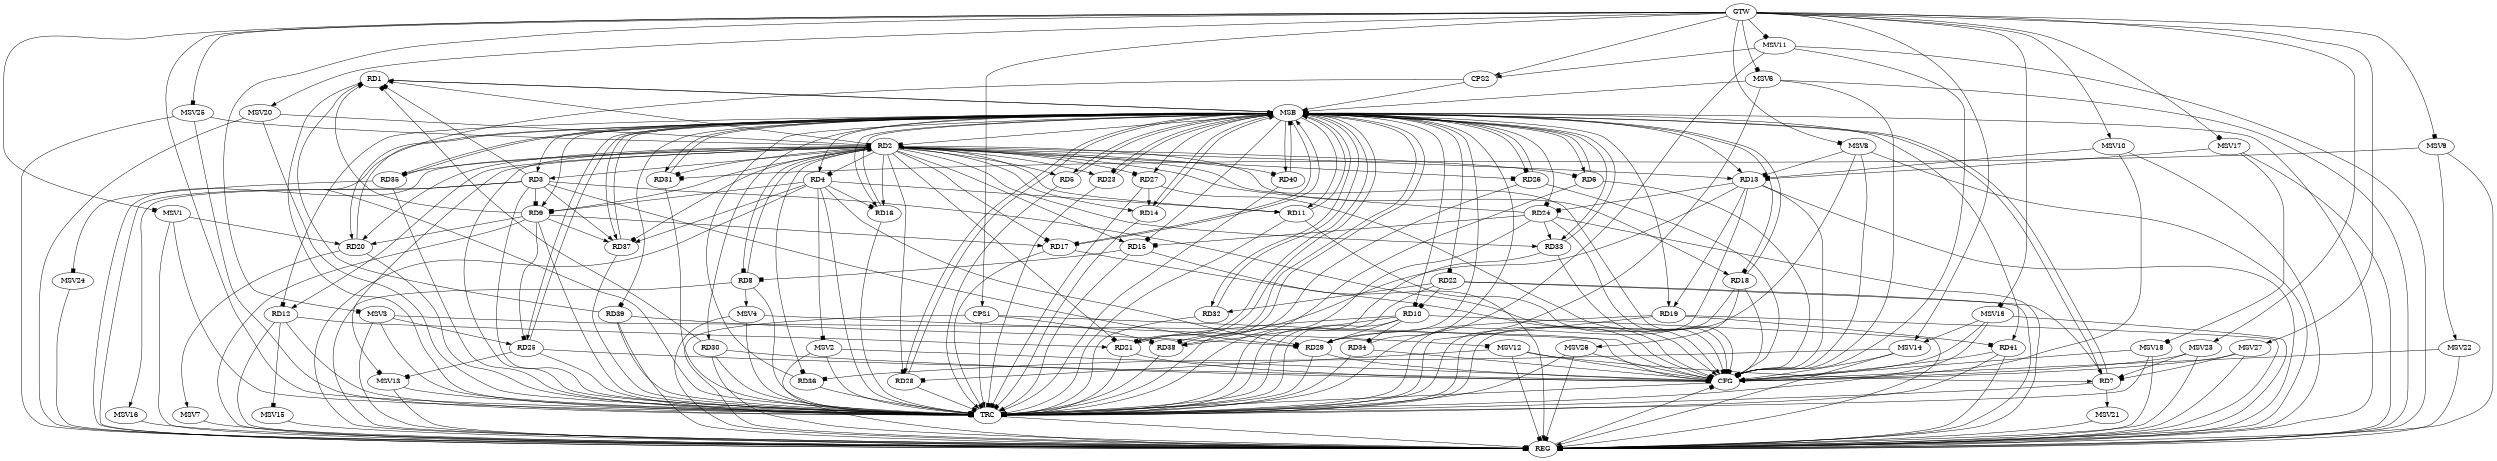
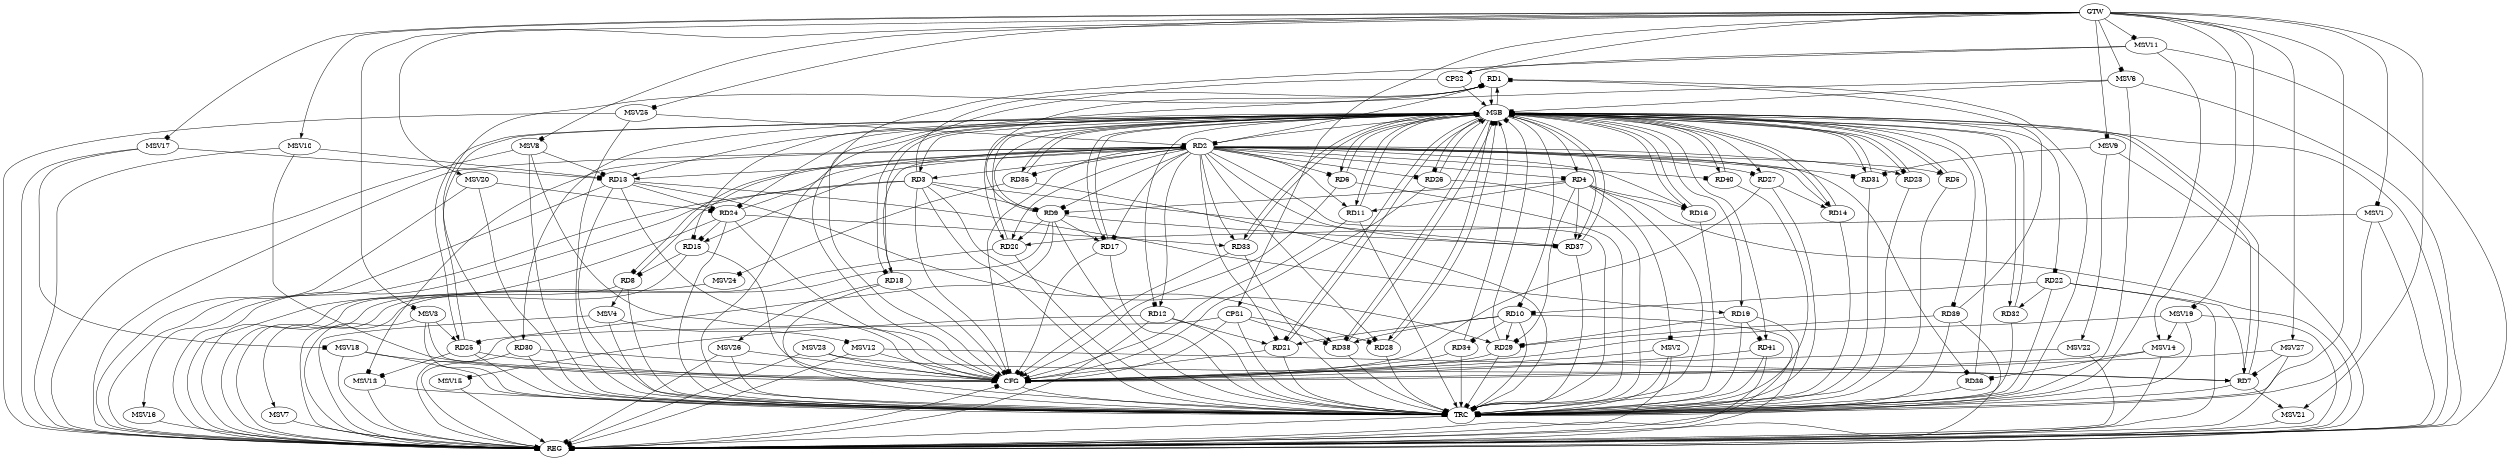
edge "GTW" -> "MSV23": now "GTW" -> "MSV21"
edge "MSV20" -> "RD2": now "MSV20" -> "RD24"
edge "MSV12" -> "RD28": now "CPS1" -> "RD28"
